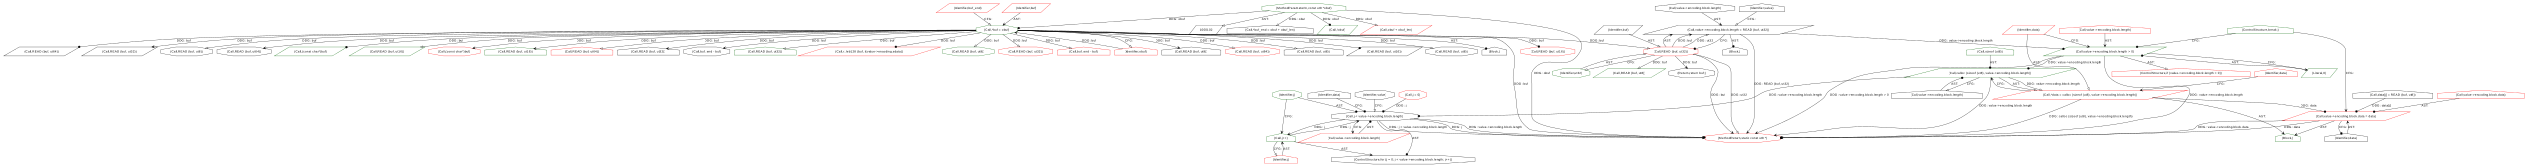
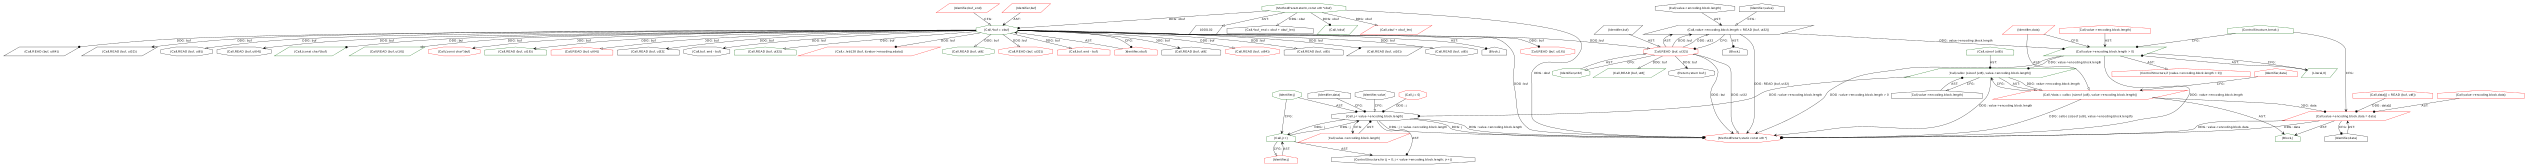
edge "(Call,*buf = obuf)" -> "(Identifier,obuf)": arrowhead onormal -> dot
edge "(Identifier,obuf)" -> "(Call,*buf = obuf)": label "DDG: buf" -> "AST: "
node "(Call,data[j] = READ (buf, ut8))": color black -> red
